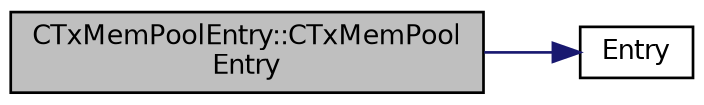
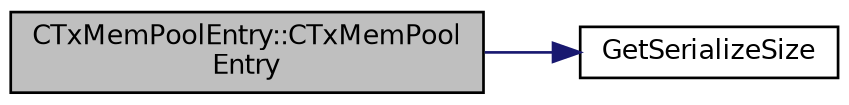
node "Entry": label "Entry" -> "GetSerializeSize"
